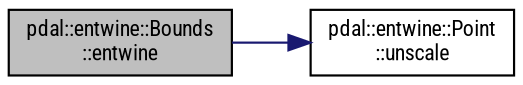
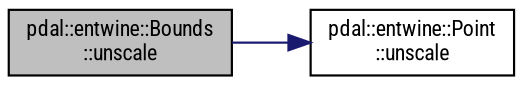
node "pdal::entwine::Bounds ::entwine": label "pdal::entwine::Bounds ::entwine" -> "pdal::entwine::Bounds ::unscale"
